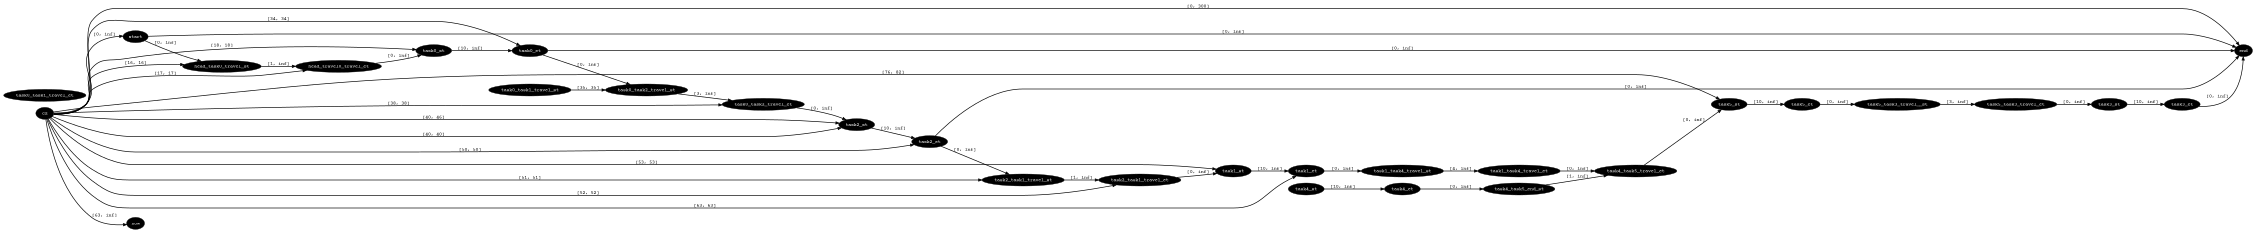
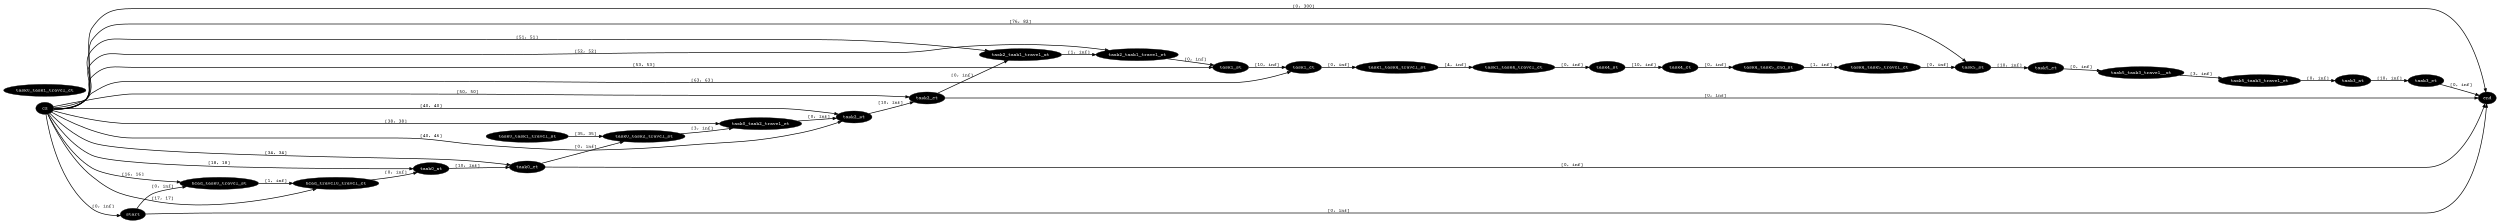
edge "task1_task4_travel_et" -> "task4_task5_travel_et": now "task1_task4_travel_et" -> "task4_st"
node "now": removed
